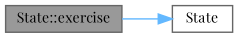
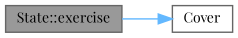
node "State": label "State" -> "Cover"
